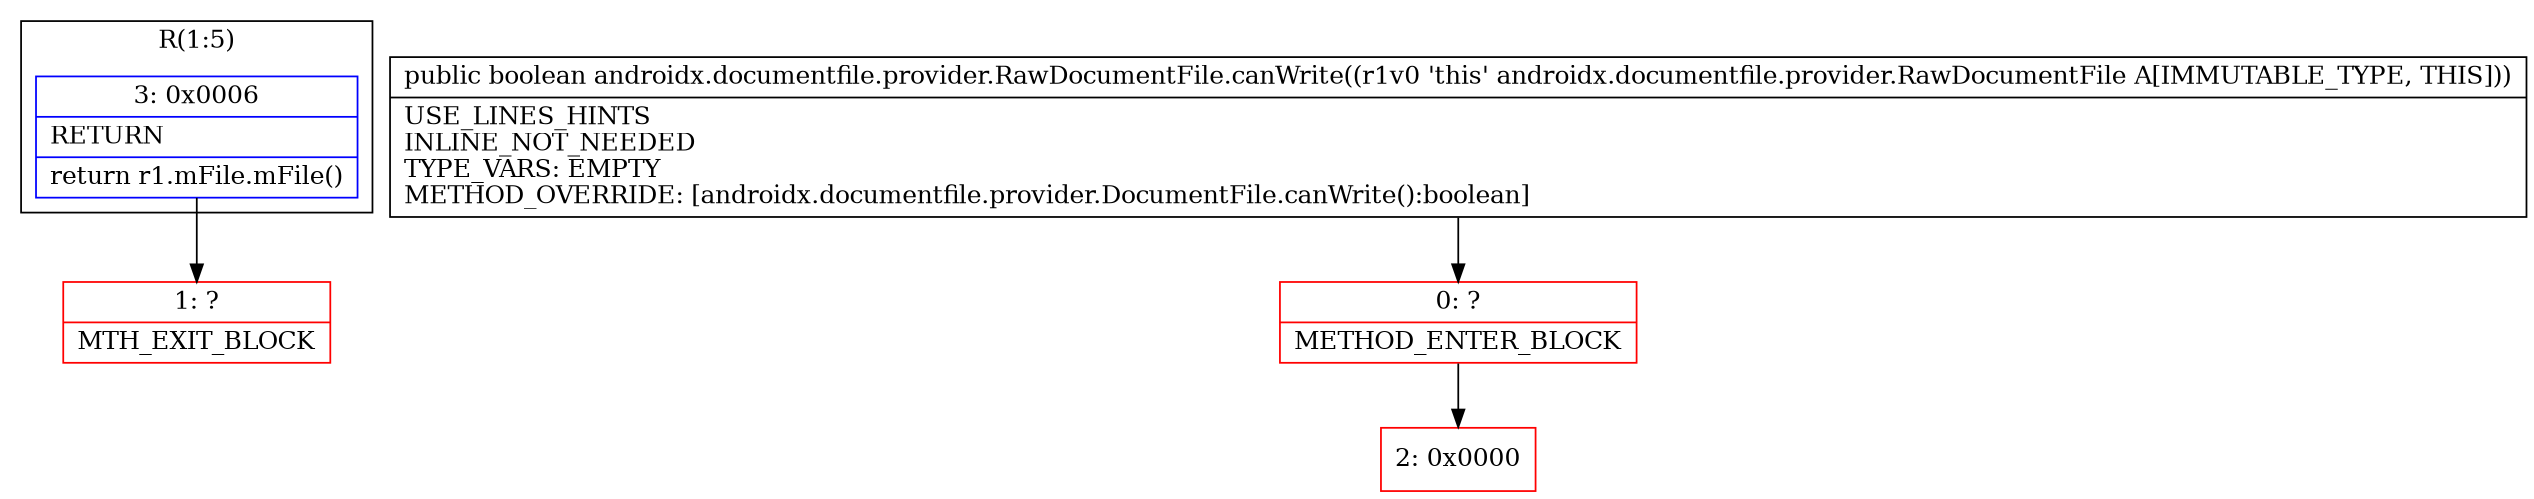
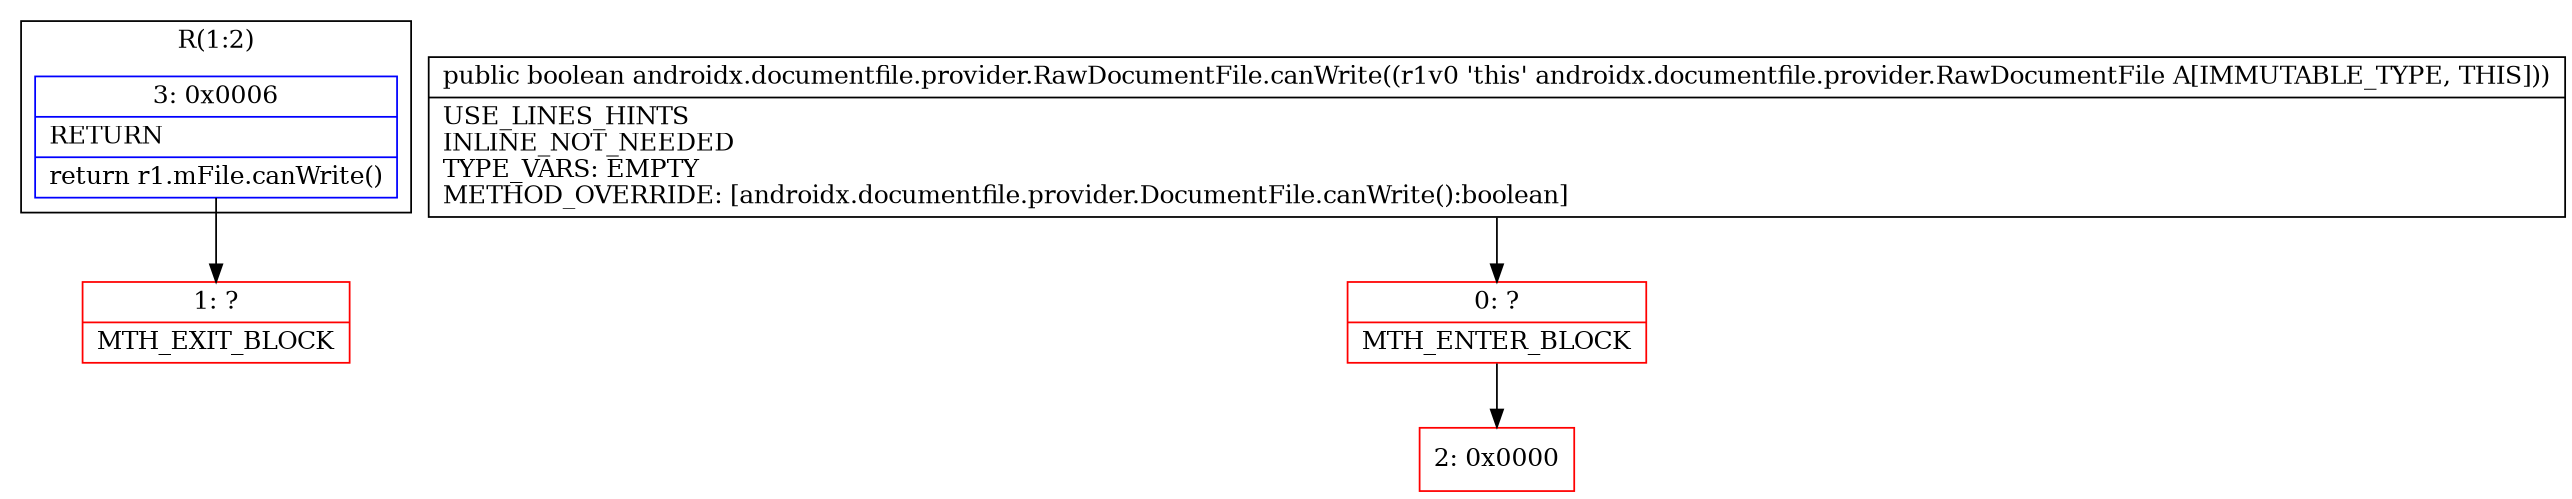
cluster "R(1:5)": label "R(1:5)" -> "R(1:2)"
node "3: 0x0006": text "return r1.mFile.mFile()" -> "return r1.mFile.canWrite()"
node "0: ?": text "METHOD_ENTER_BLOCK" -> "MTH_ENTER_BLOCK"
